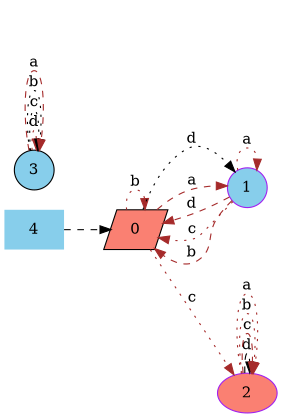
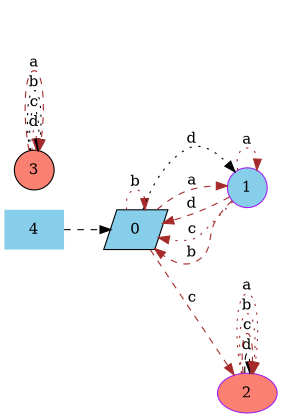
node "3": fillcolor skyblue -> salmon
node "0": fillcolor salmon -> skyblue
edge "0" -> "2": style dotted -> dashed
